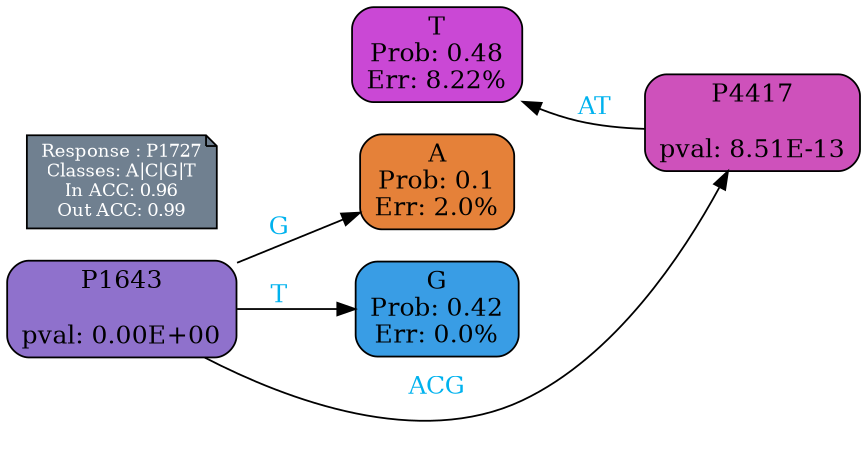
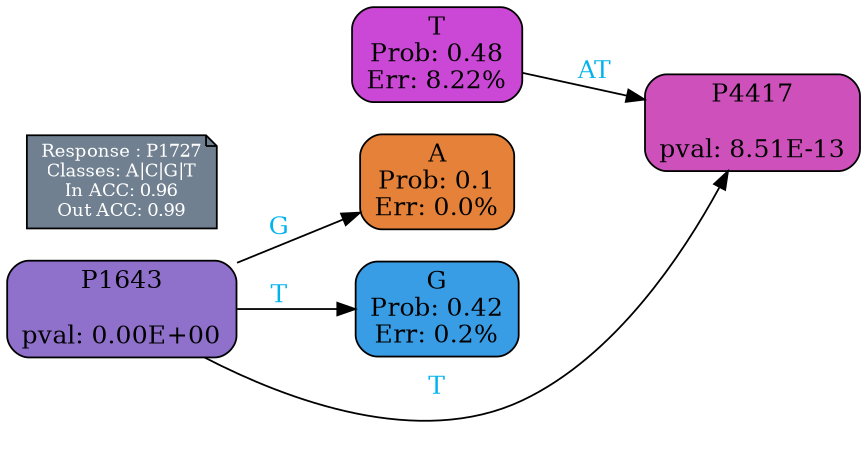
edge "P4417 pval: 8.51E-13" -> "T Prob: 0.48 Err: 8.22%": reversed
node "A Prob: 0.1 Err: 2.0%": label "A Prob: 0.1 Err: 2.0%" -> "A Prob: 0.1 Err: 0.0%"
node "G Prob: 0.42 Err: 0.0%": label "G Prob: 0.42 Err: 0.0%" -> "G Prob: 0.42 Err: 0.2%"
edge "P1643 pval: 0.00E+00" -> "P4417 pval: 8.51E-13": label "ACG" -> "T"
